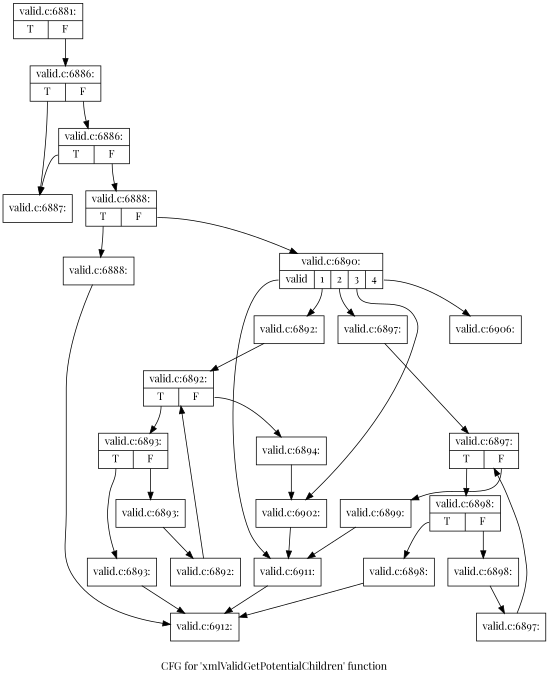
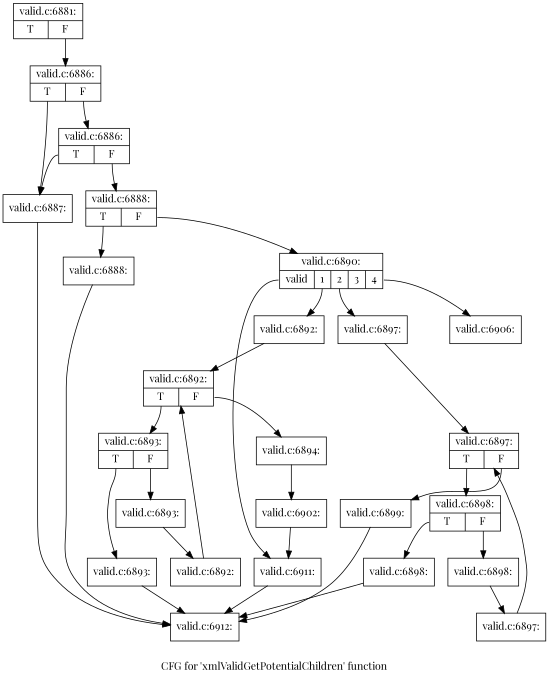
edge "valid.c:6890:" -> "valid.c:6902:": removed
edge "valid.c:6887:" -> "valid.c:6912:": added
edge "valid.c:6899:" -> "valid.c:6911:": now "valid.c:6899:" -> "valid.c:6912:"
